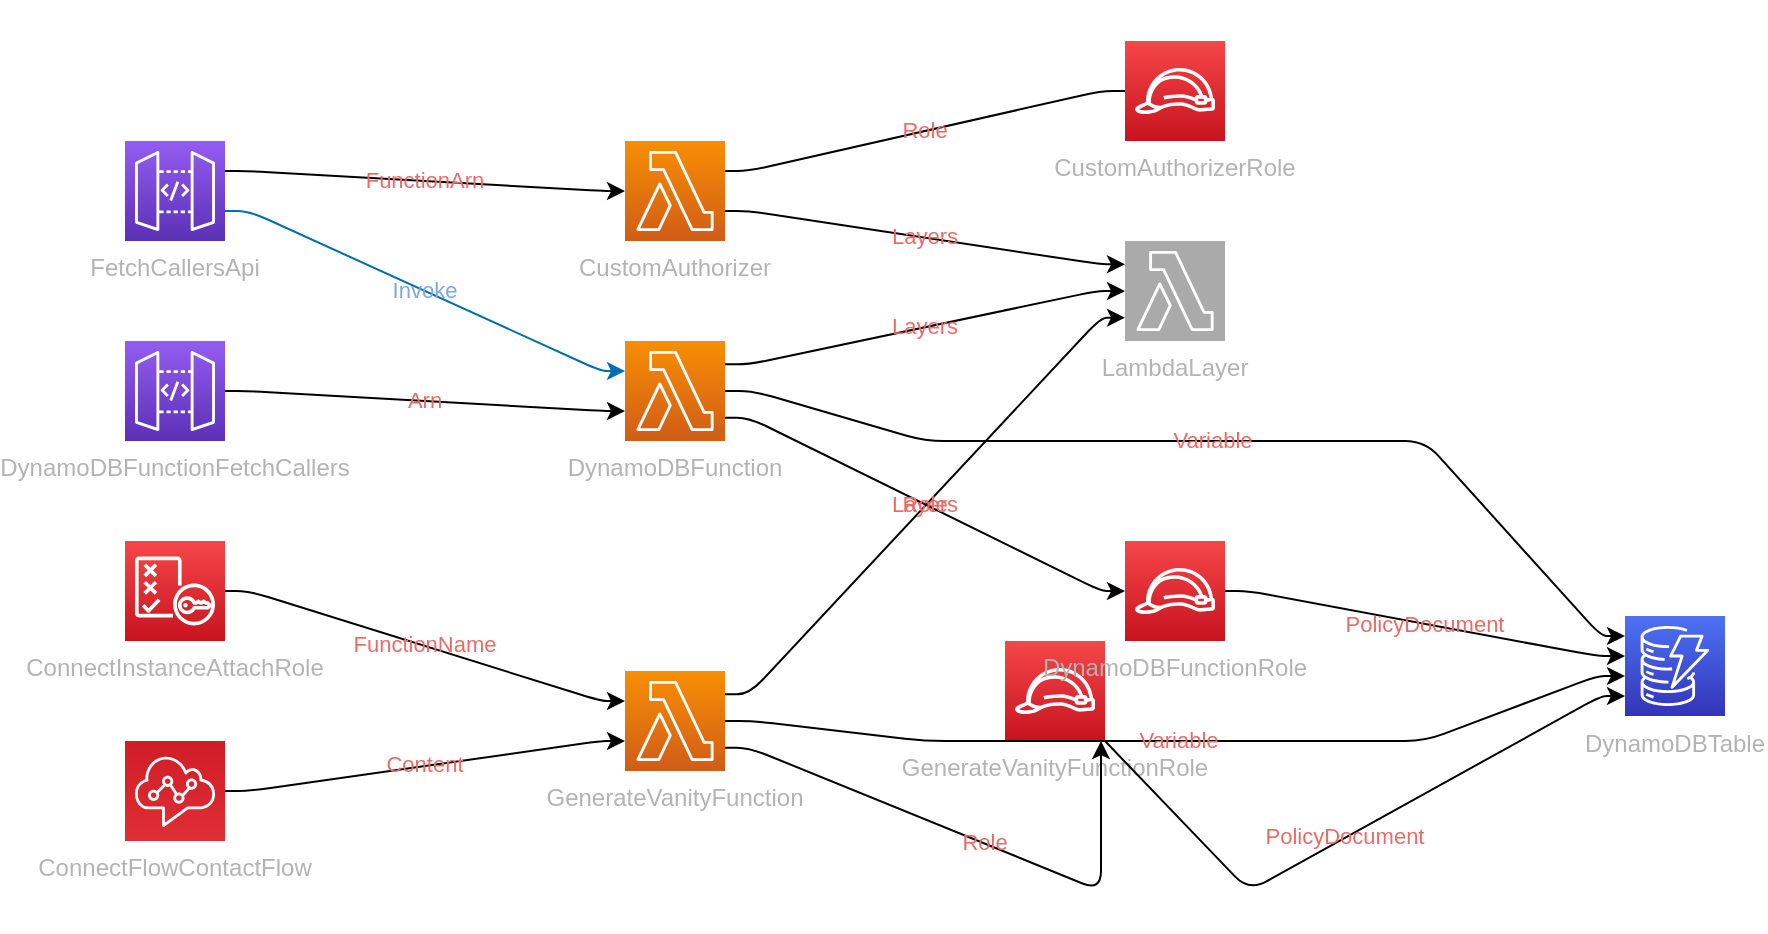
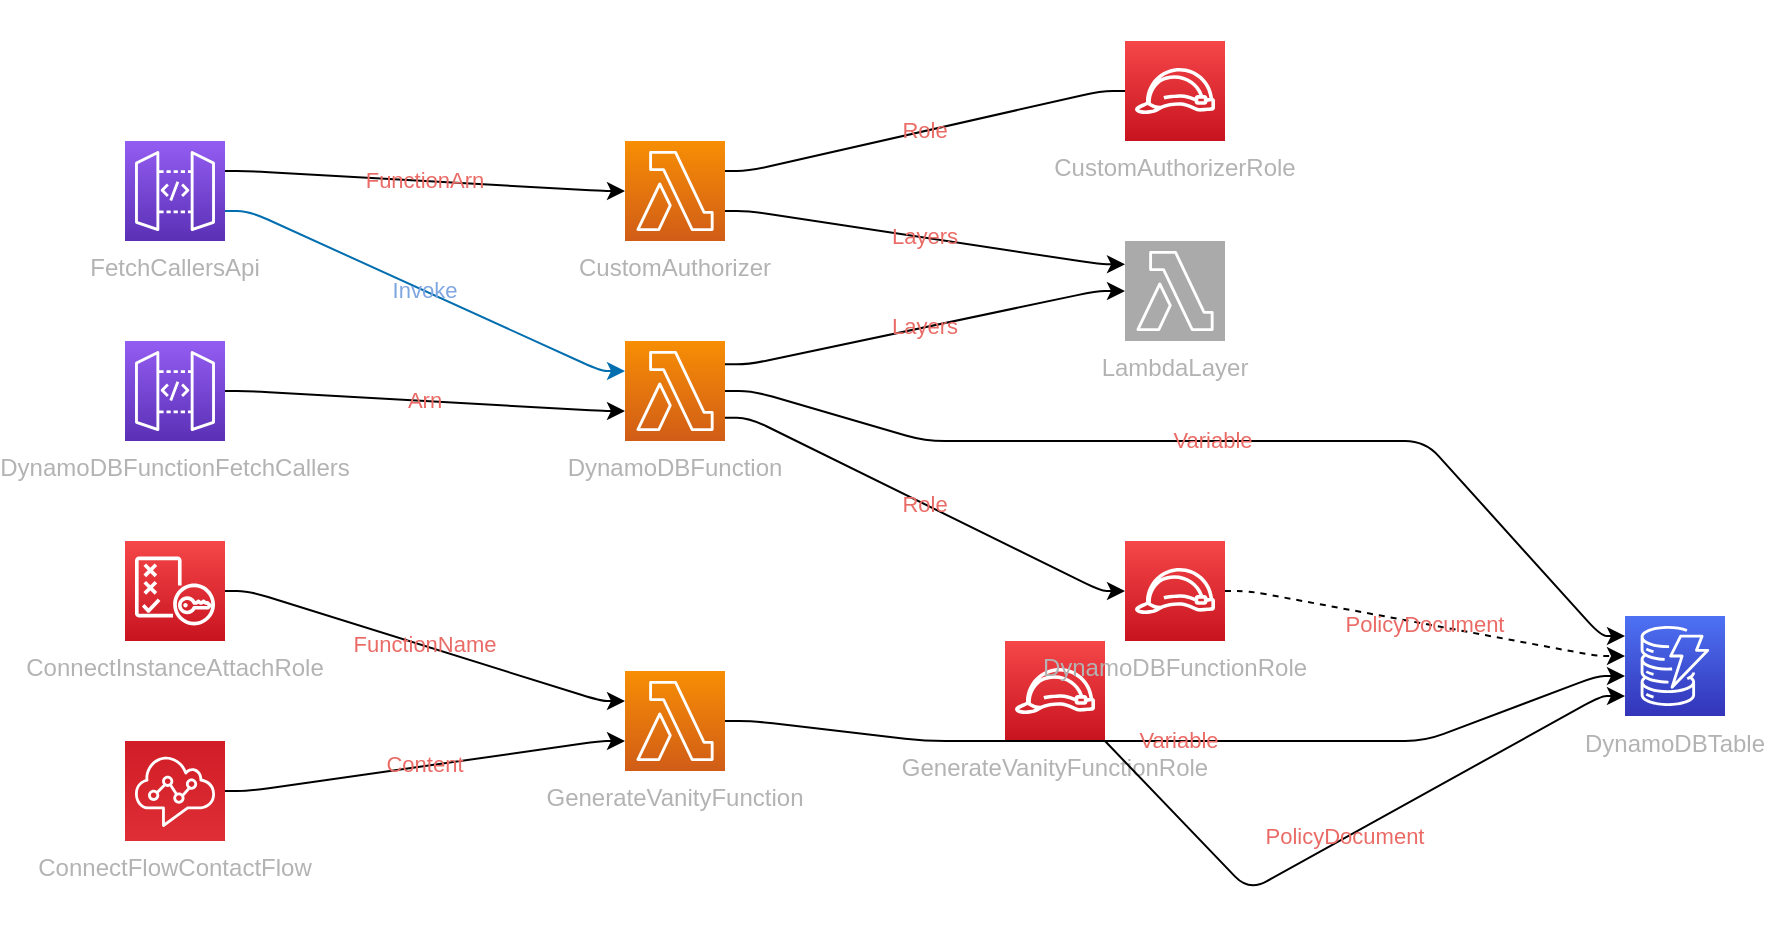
edge "GenerateVanityFunction" -> "LambdaLayer": removed, label "Layers"
edge "DynamoDBFunctionRole" -> "DynamoDBTable": style solid -> dashed
edge "GenerateVanityFunction" -> "GenerateVanityFunctionRole": removed, label "Role"
